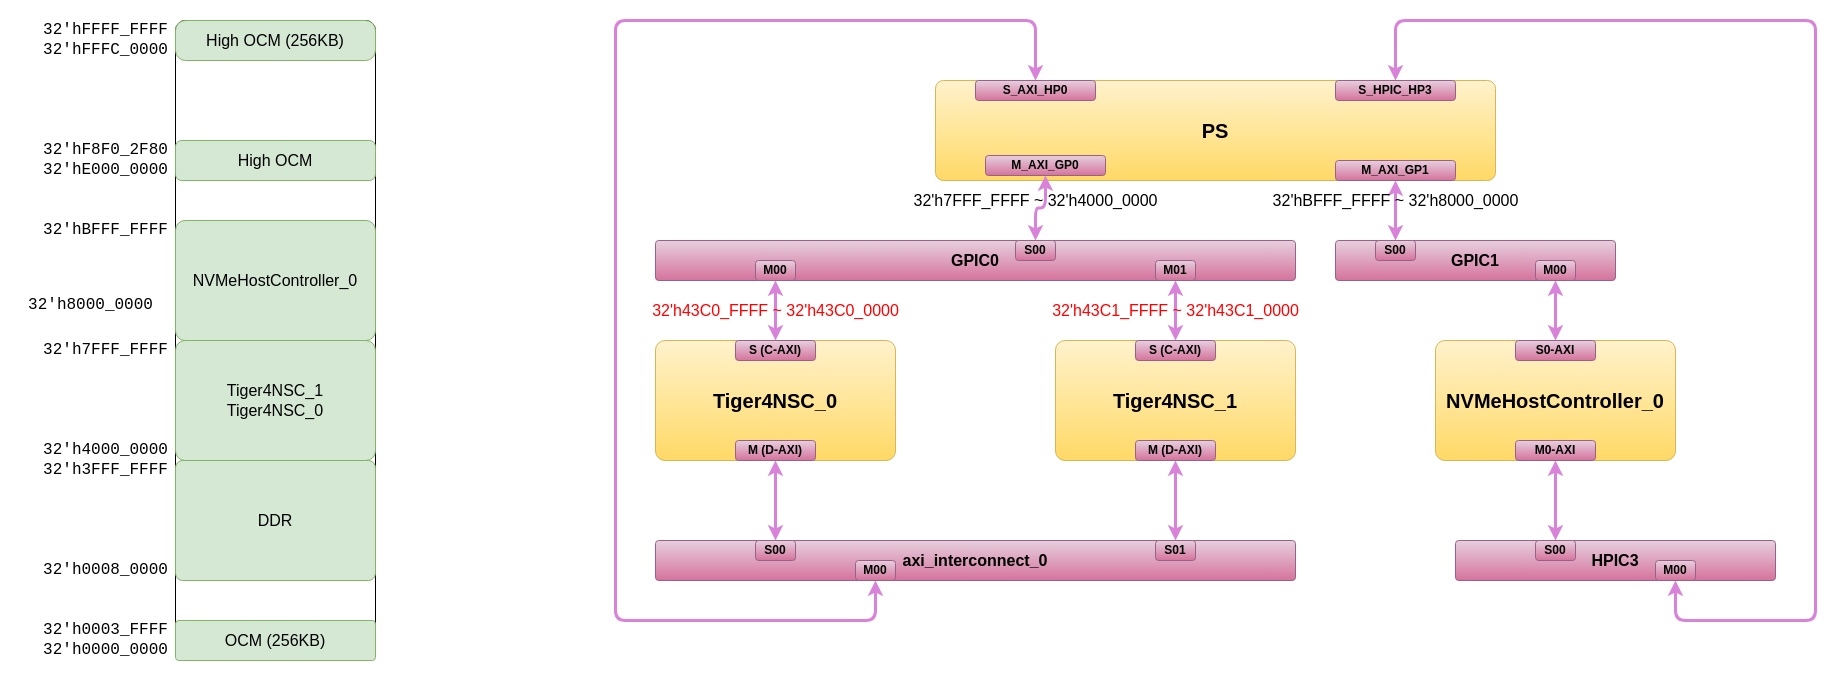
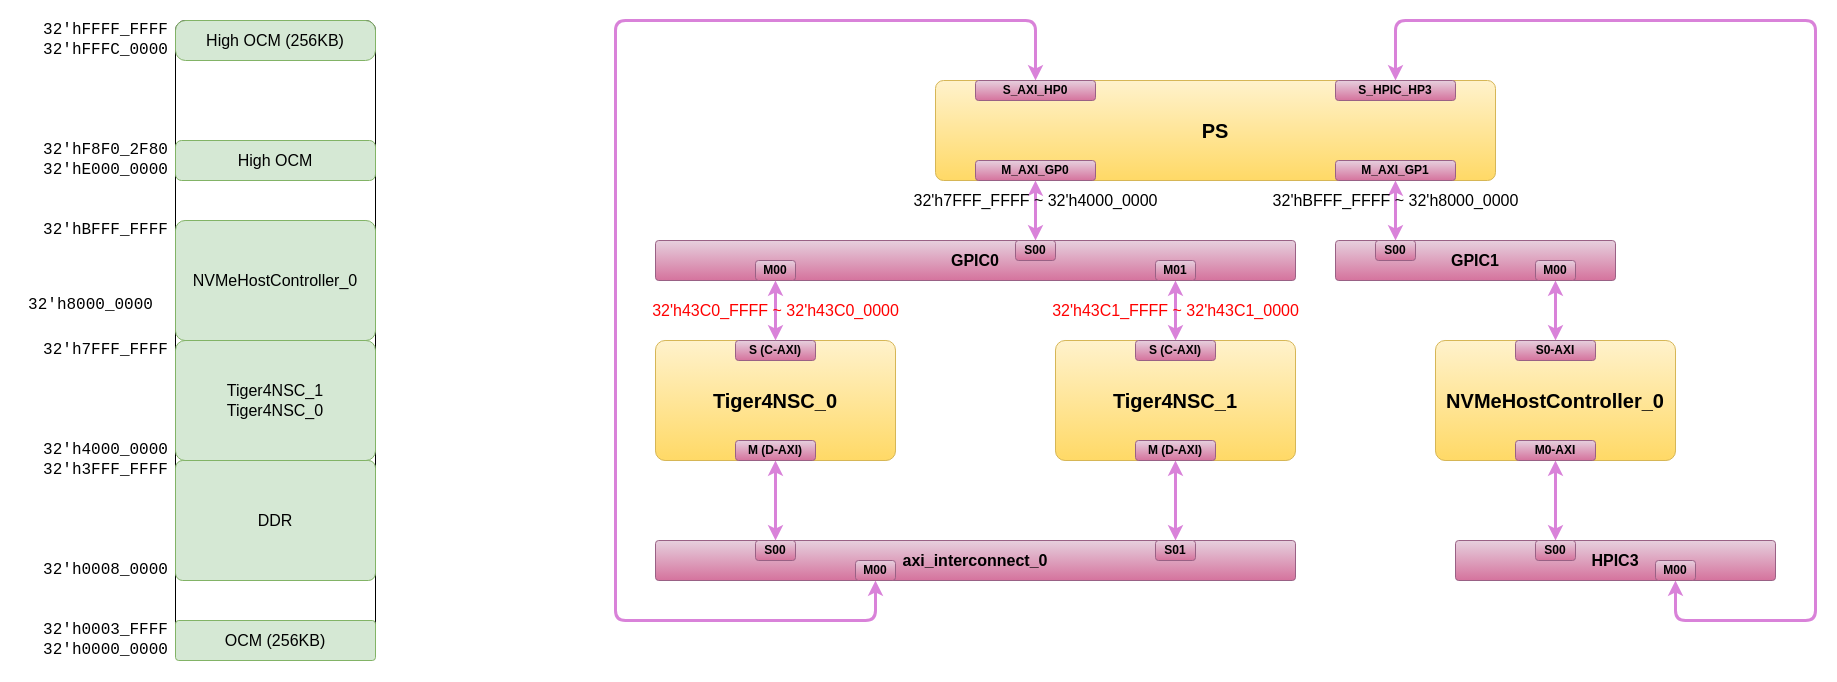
node "M_AXI_GP0": moved (1046, 166) -> (1036, 171)
